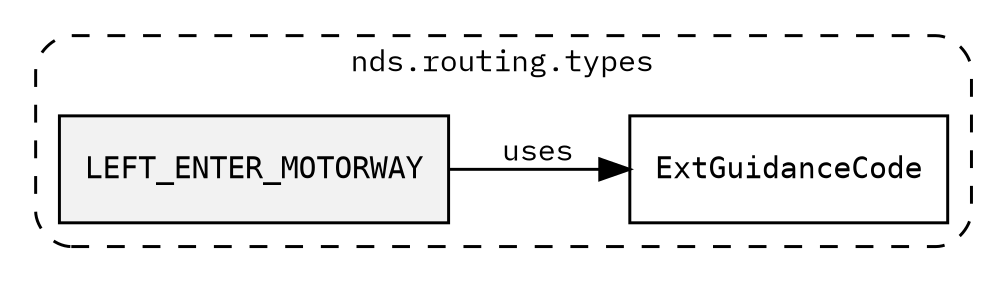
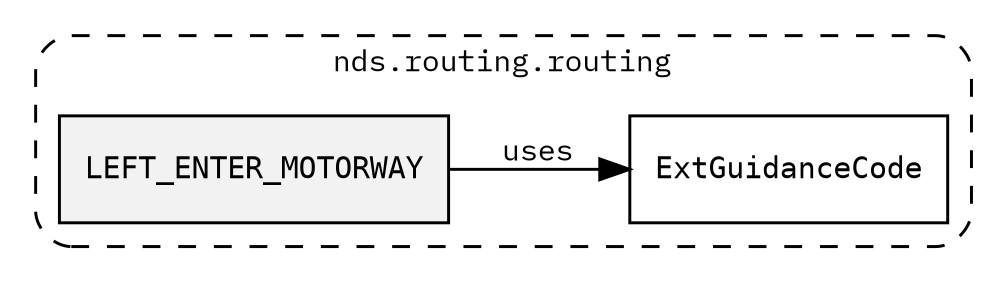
cluster "nds.routing.types": label "nds.routing.types" -> "nds.routing.routing"
